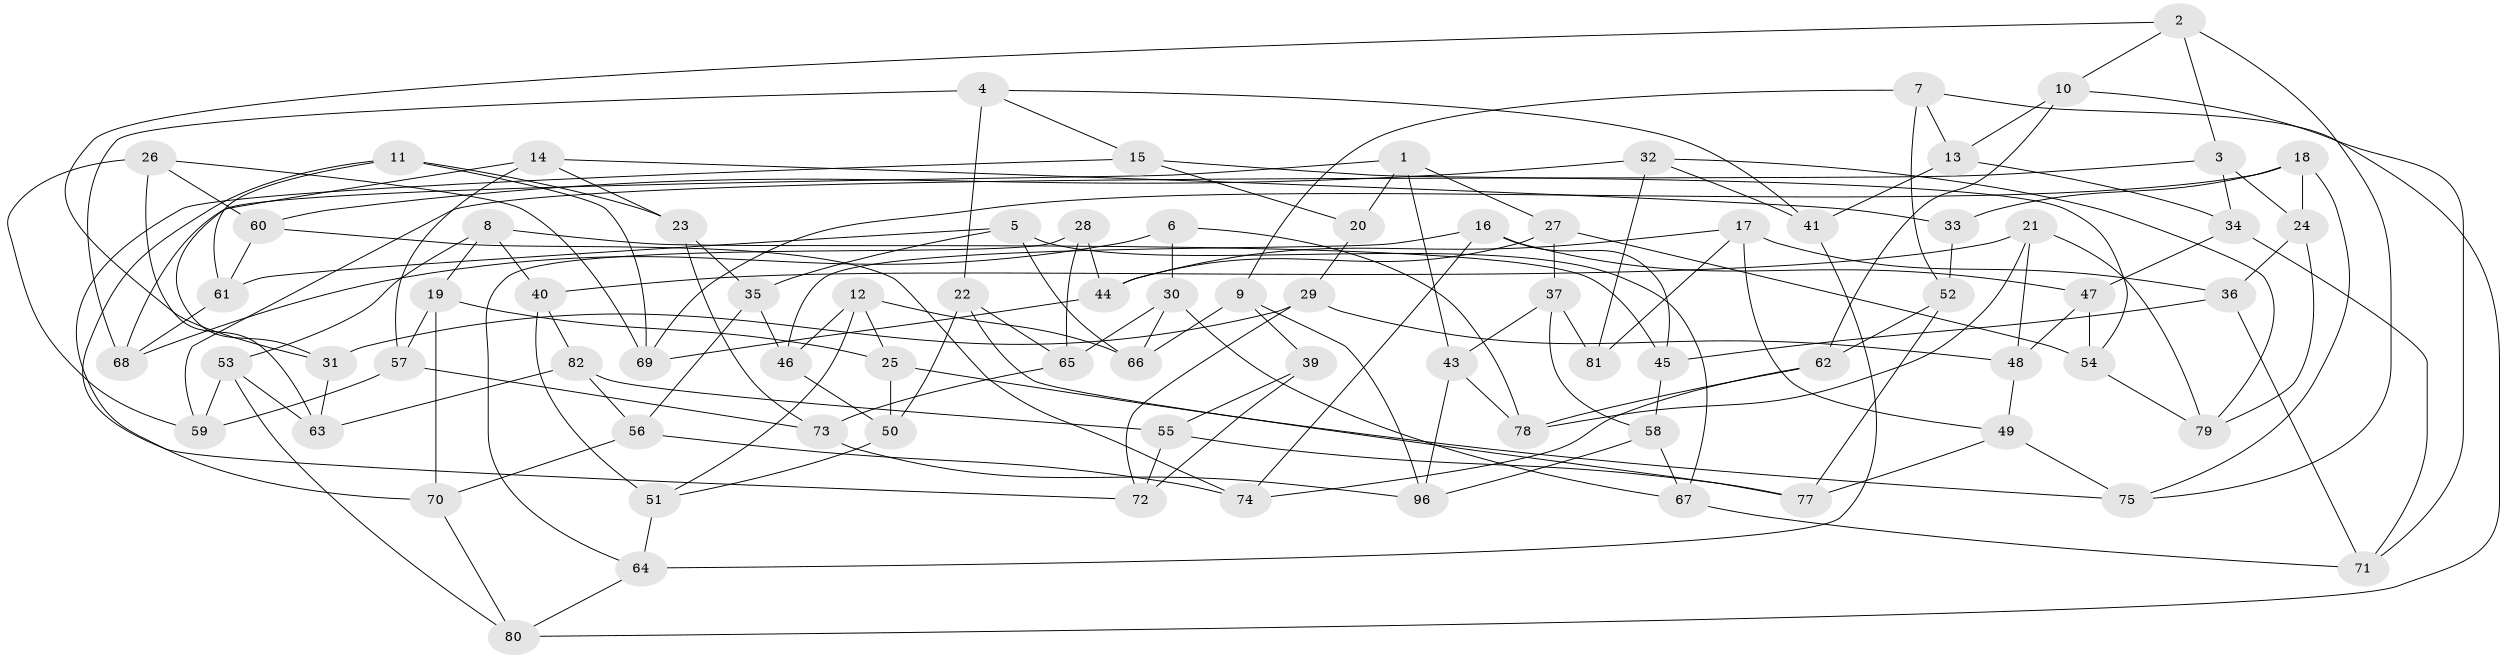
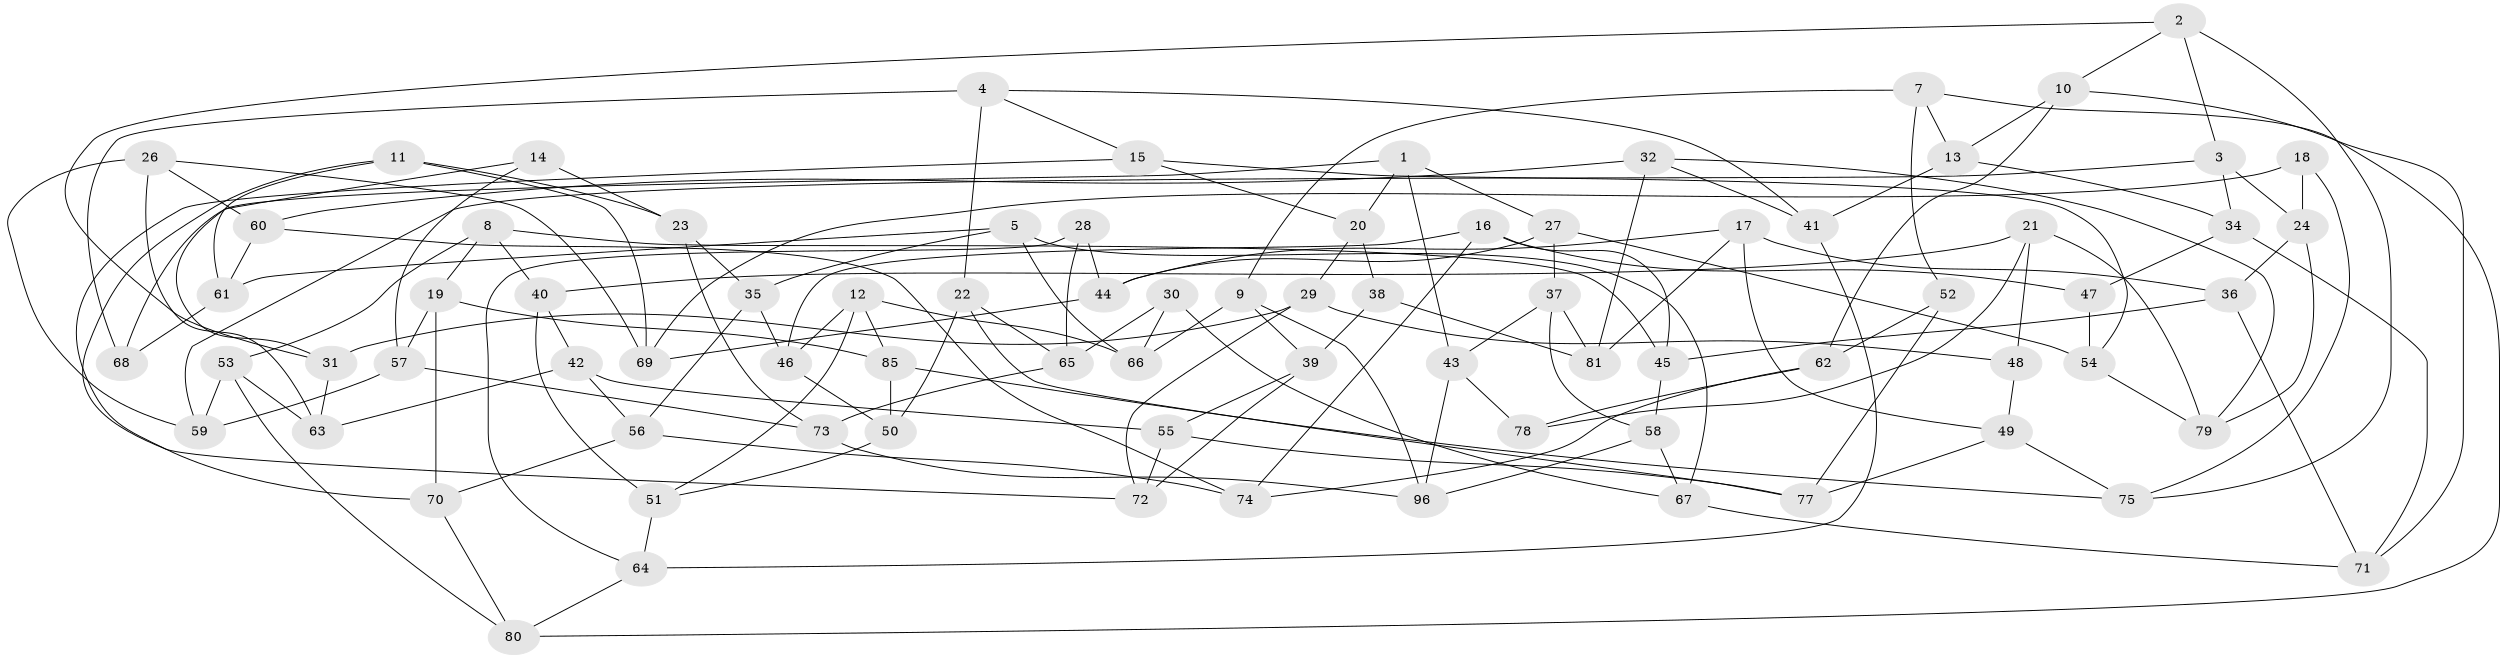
node "6": removed
node "33": removed
node "38": added
edge "47" -- "48": removed
node "82": label "82" -> "42"
node "25": label "25" -> "85"
